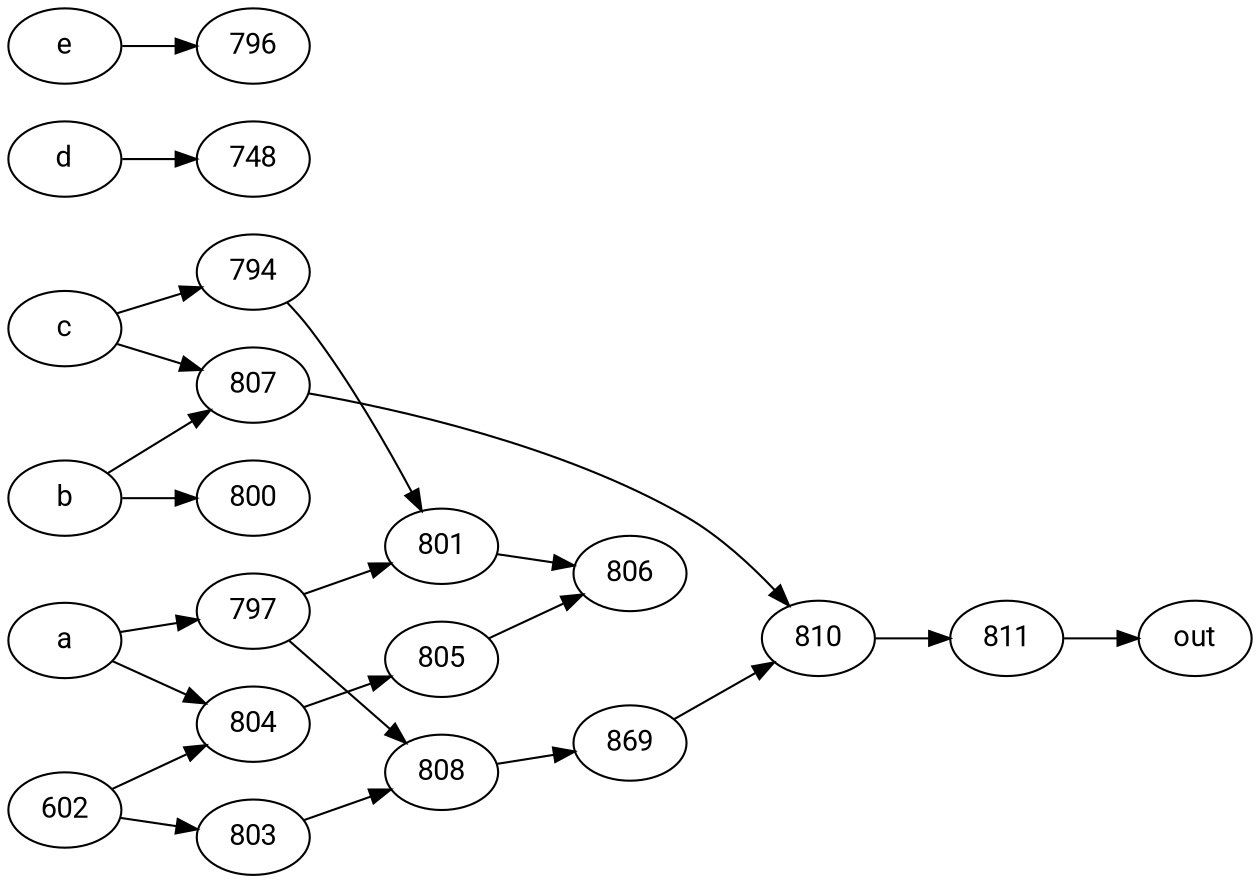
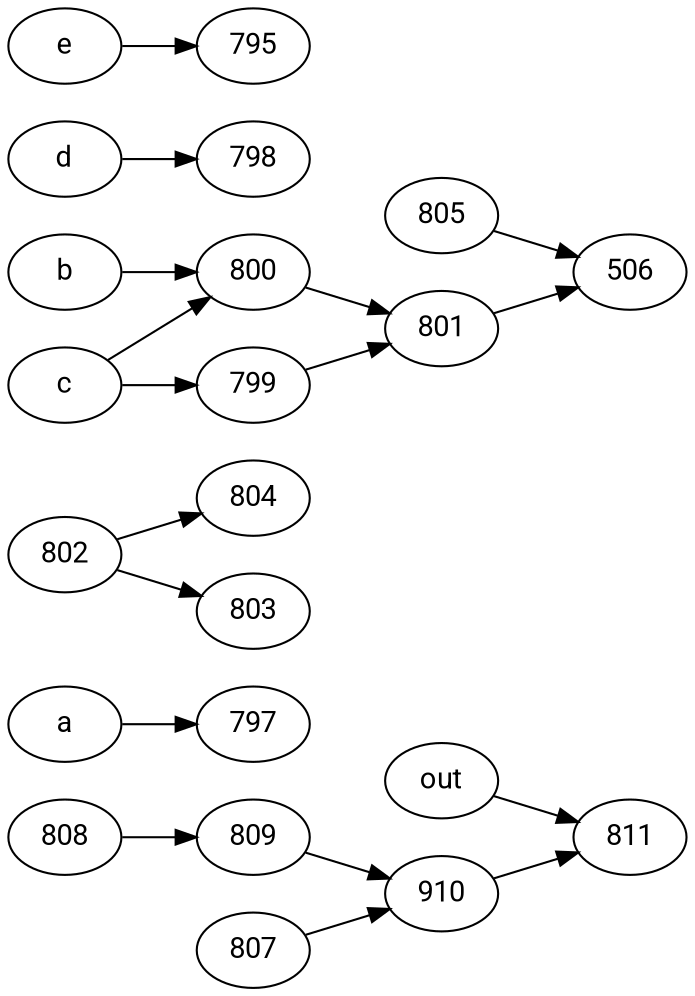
node "796": label "796" -> "795"
node "748": label "748" -> "798"
node "794": label "794" -> "799"
edge "c" -> "807": now "c" -> "800"
edge "b" -> "807": removed
node "806": label "806" -> "506"
edge "797" -> "801": now "800" -> "801"
node "810": label "810" -> "910"
edge "811" -> "out": reversed
edge "a" -> "804": removed
edge "797" -> "808": removed
edge "804" -> "805": removed
node "869": label "869" -> "809"
edge "803" -> "808": removed
node "602": label "602" -> "802"
